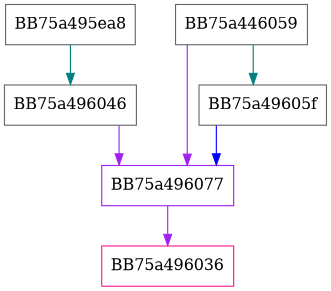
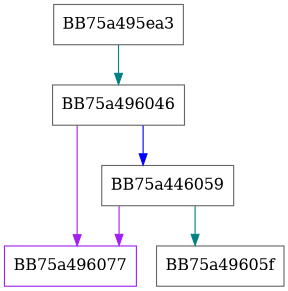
node "BB75a495ea8": label "BB75a495ea8" -> "BB75a495ea3"
edge "BB75a496046" -> "BB75a446059": added
edge "BB75a49605f" -> "BB75a496077": removed
node "BB75a496036": removed
